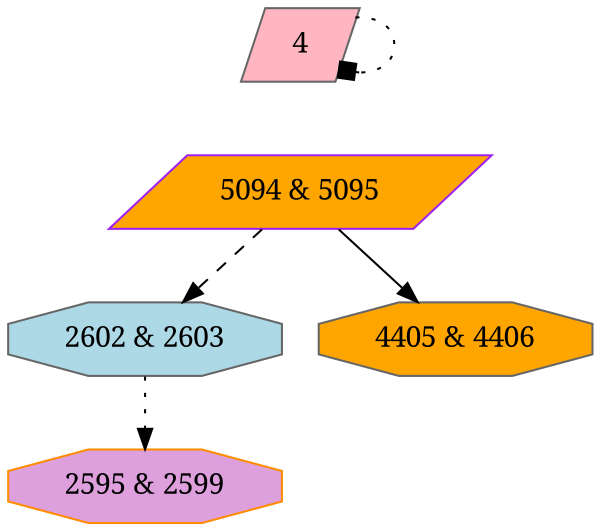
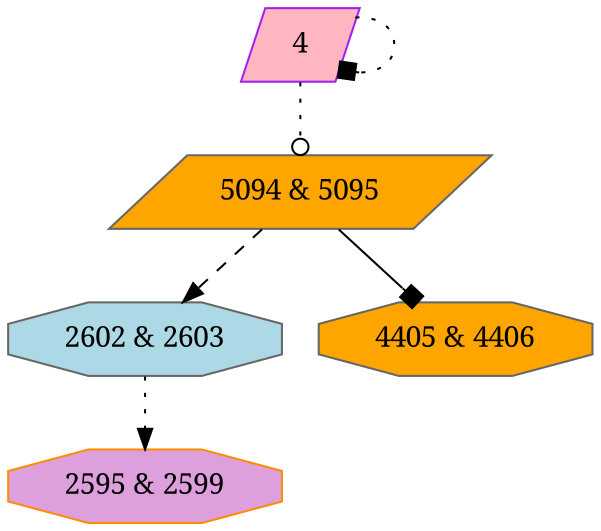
node "4": color gray40 -> purple
edge "4" -> "5094 & 5095": added
node "5094 & 5095": color purple -> gray40
edge "5094 & 5095" -> "4405 & 4406": arrowhead normal -> box
